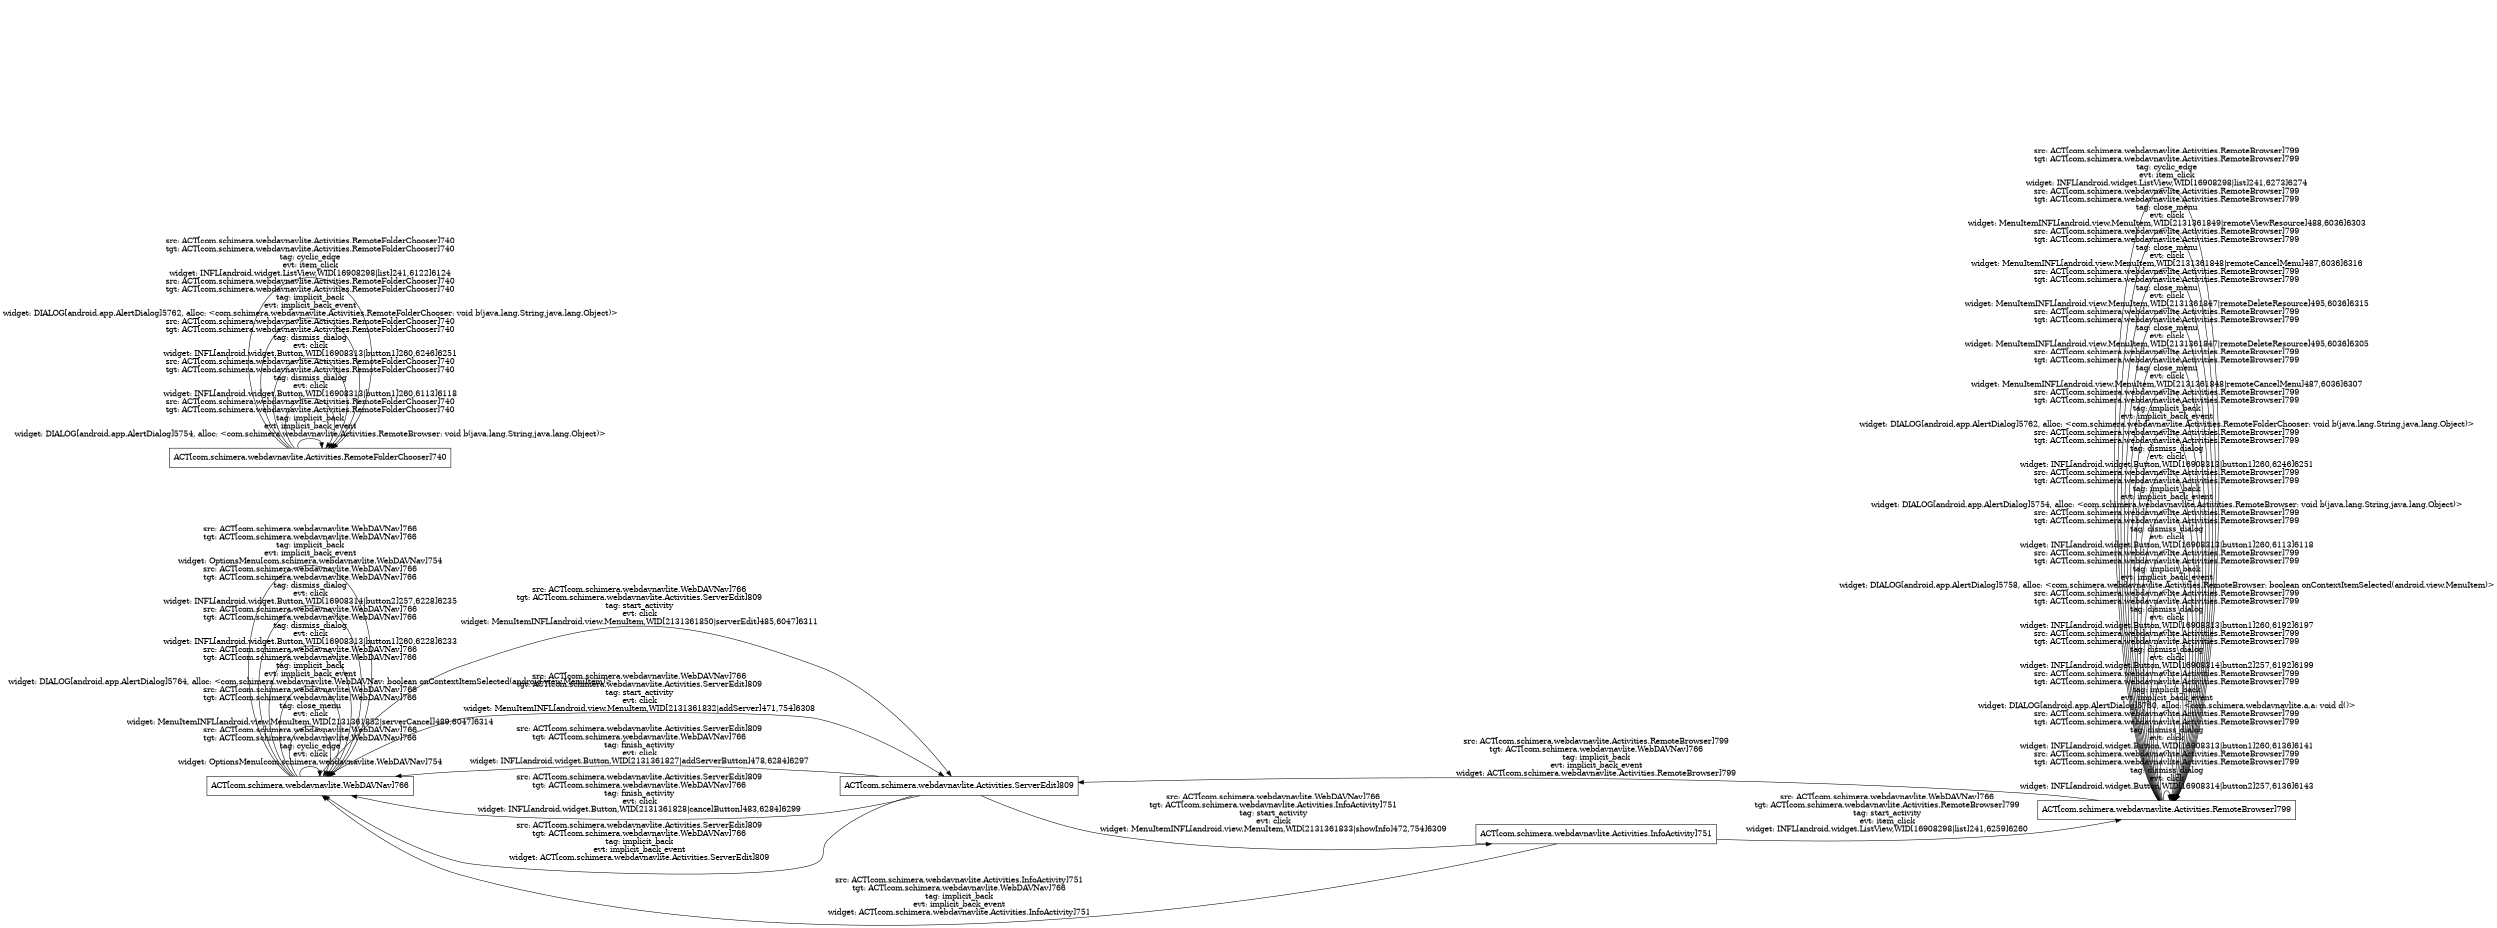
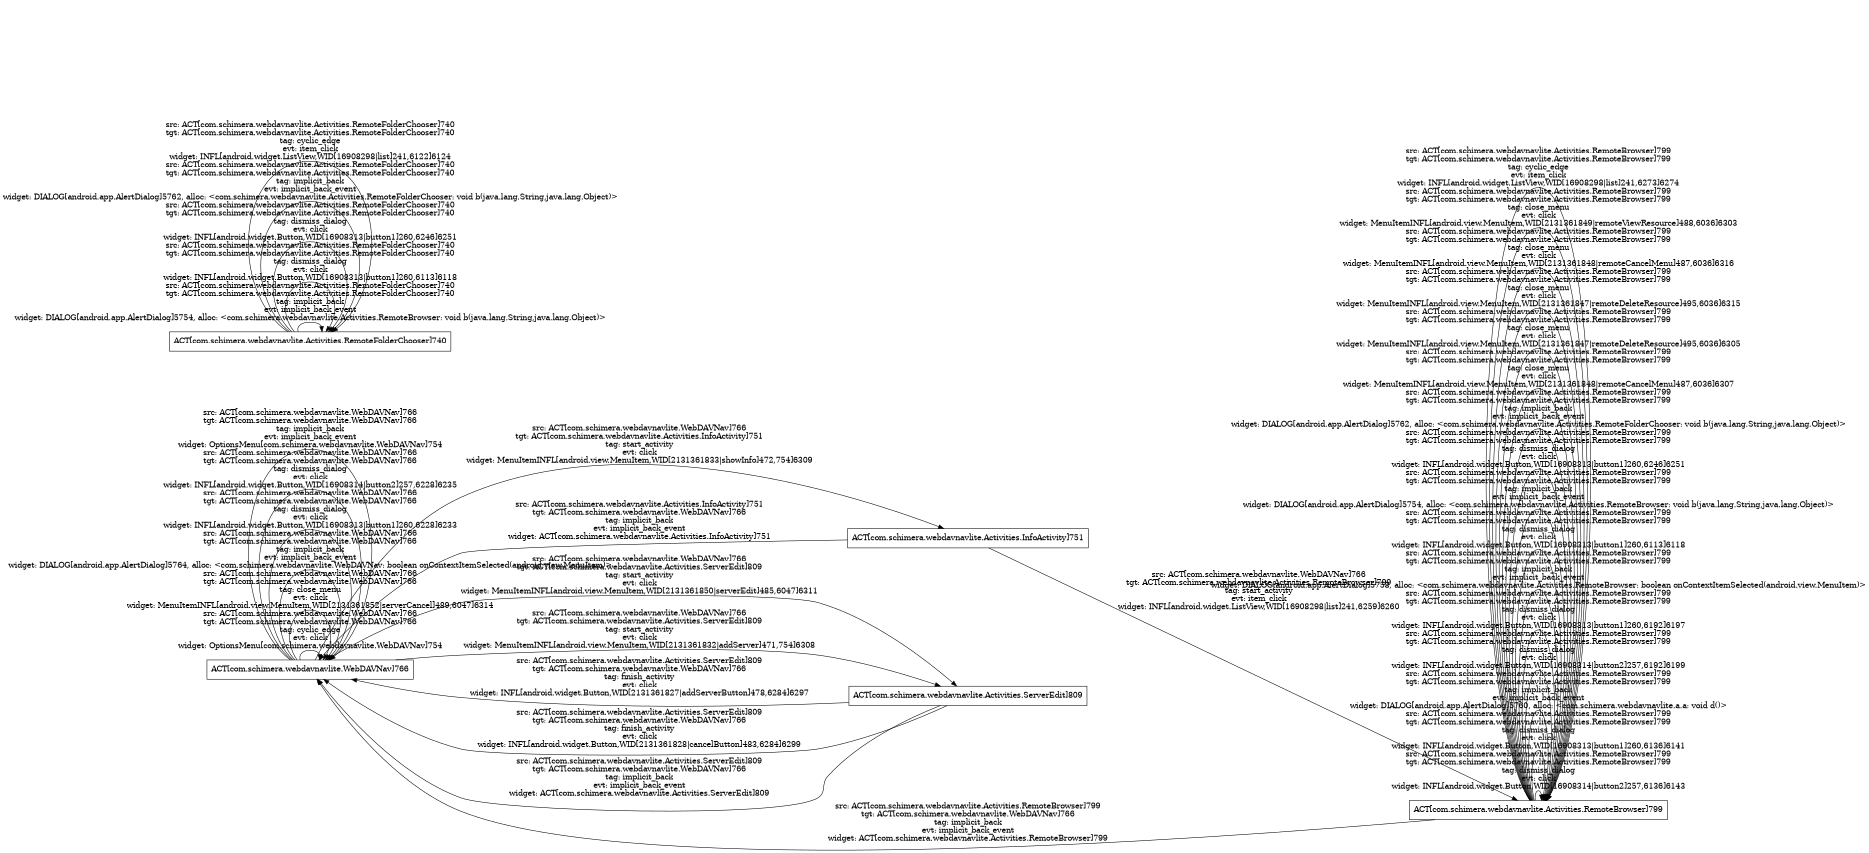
edge "ACT[com.schimera.webdavnavlite.Activities.RemoteBrowser]799" -> "ACT[com.schimera.webdavnavlite.Activities.ServerEdit]809": now "ACT[com.schimera.webdavnavlite.Activities.RemoteBrowser]799" -> "ACT[com.schimera.webdavnavlite.WebDAVNav]766"
edge "ACT[com.schimera.webdavnavlite.Activities.ServerEdit]809" -> "ACT[com.schimera.webdavnavlite.Activities.InfoActivity]751": now "ACT[com.schimera.webdavnavlite.WebDAVNav]766" -> "ACT[com.schimera.webdavnavlite.Activities.InfoActivity]751"
